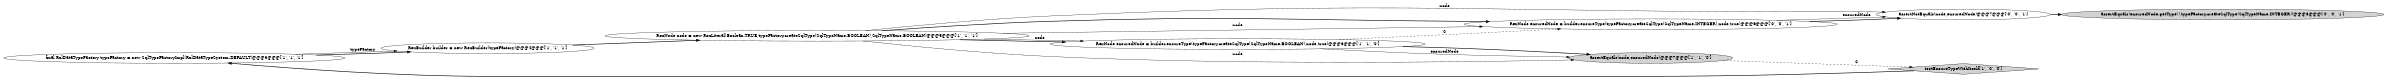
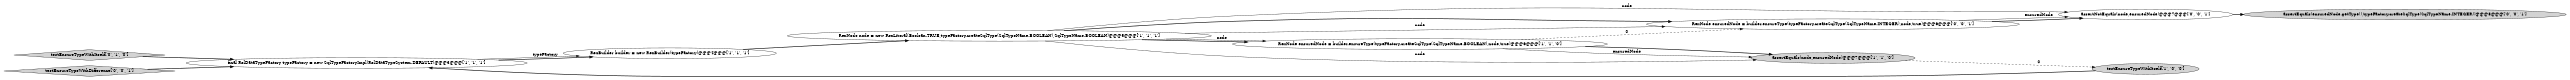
node "testEnsureTypeWithItself['0', '1', '0']": added
node "testEnsureTypeWithItself['1', '0', '0']": shape diamond -> ellipse
node "testEnsureTypeWithDifference['0', '0', '1']": added
